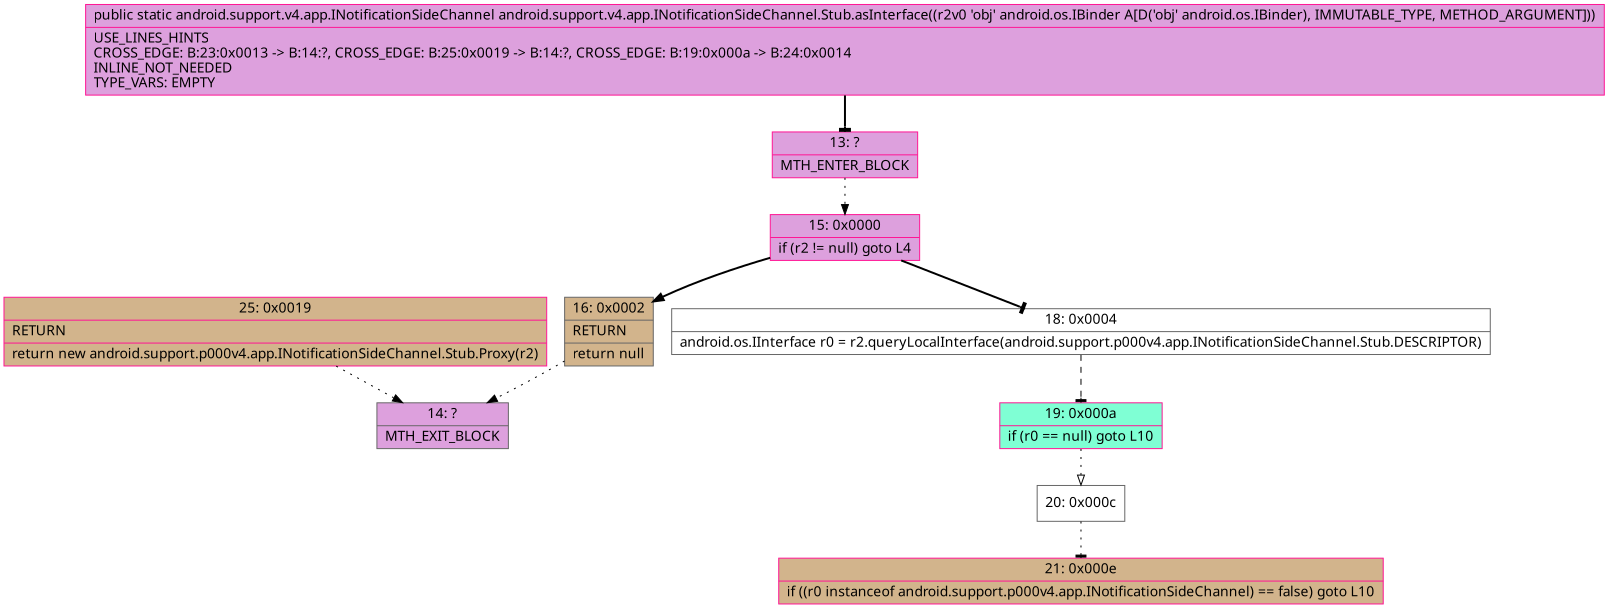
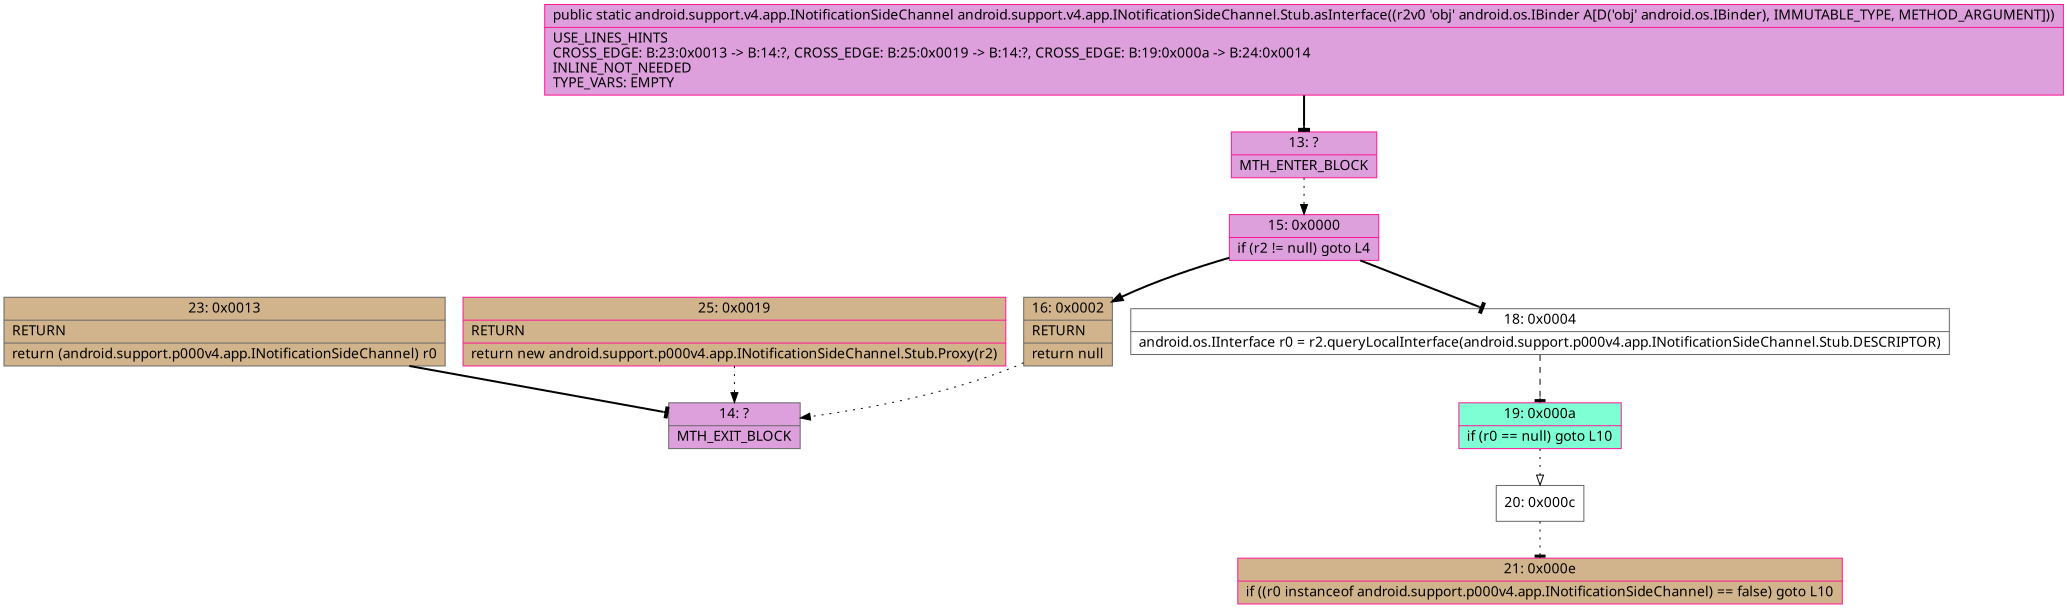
node "23: 0x0013": added
